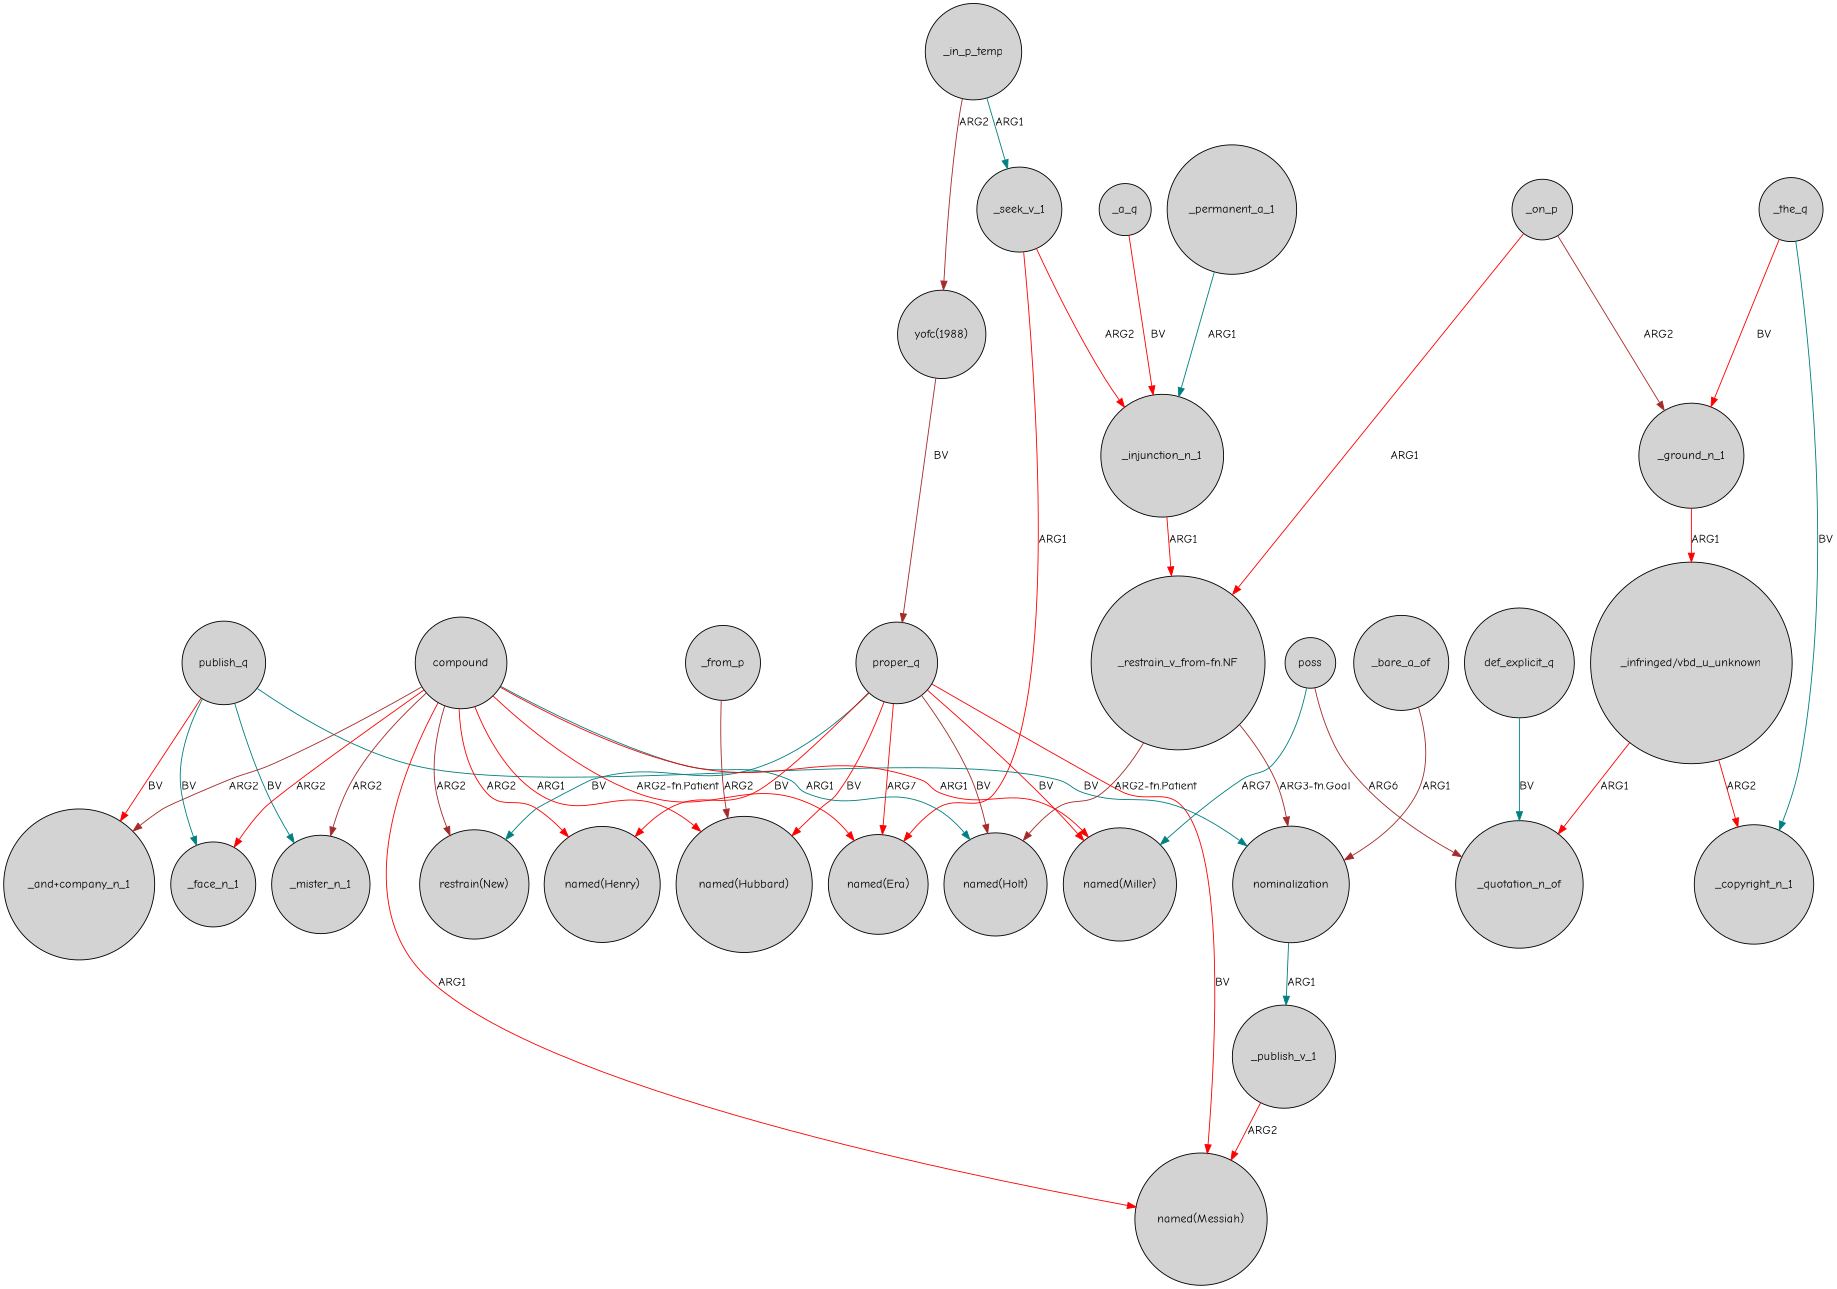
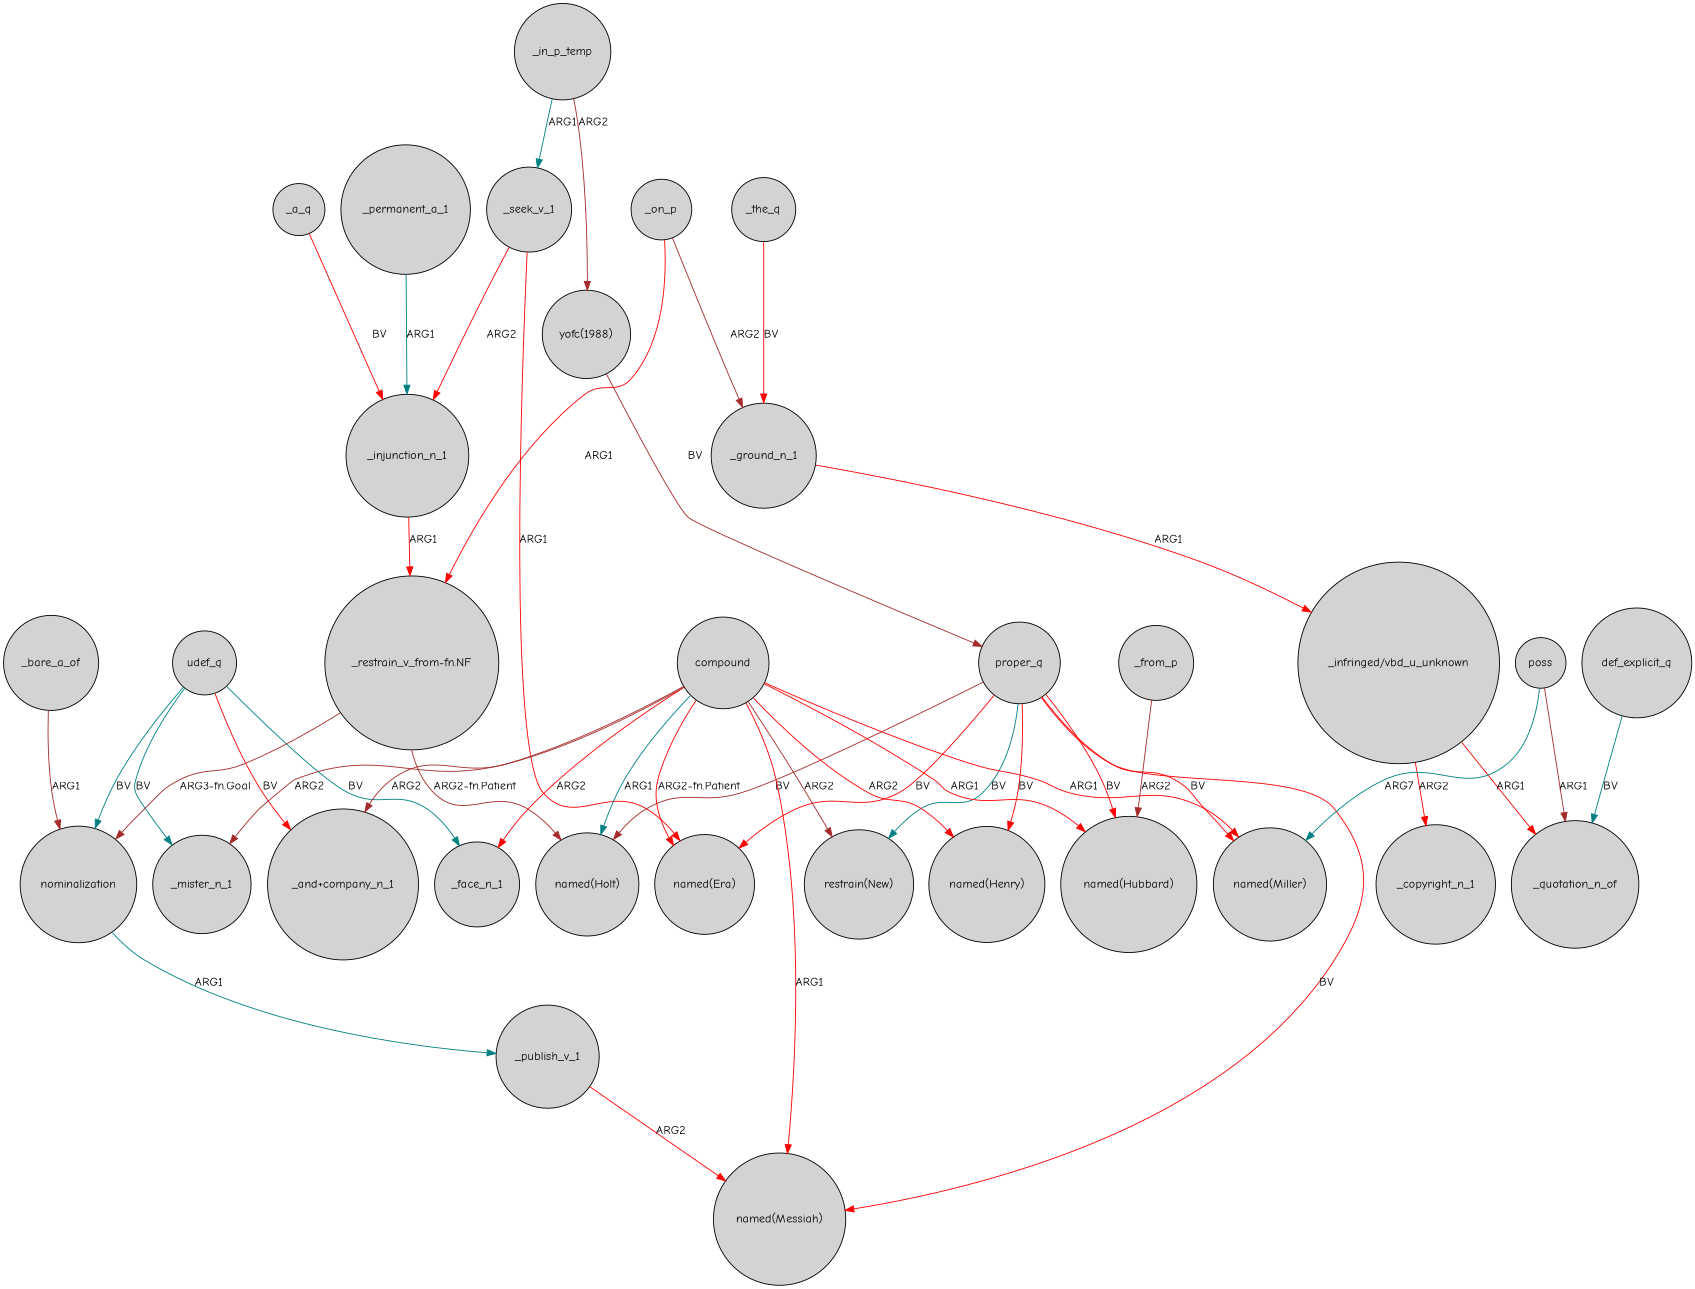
edge "_the_q" -> "_copyright_n_1": removed, label "BV"
node "publish_q": label "publish_q" -> "udef_q"
edge "proper_q" -> "named(Era)": label "ARG7" -> "BV"
edge "poss" -> "_quotation_n_of": label "ARG6" -> "ARG1"
